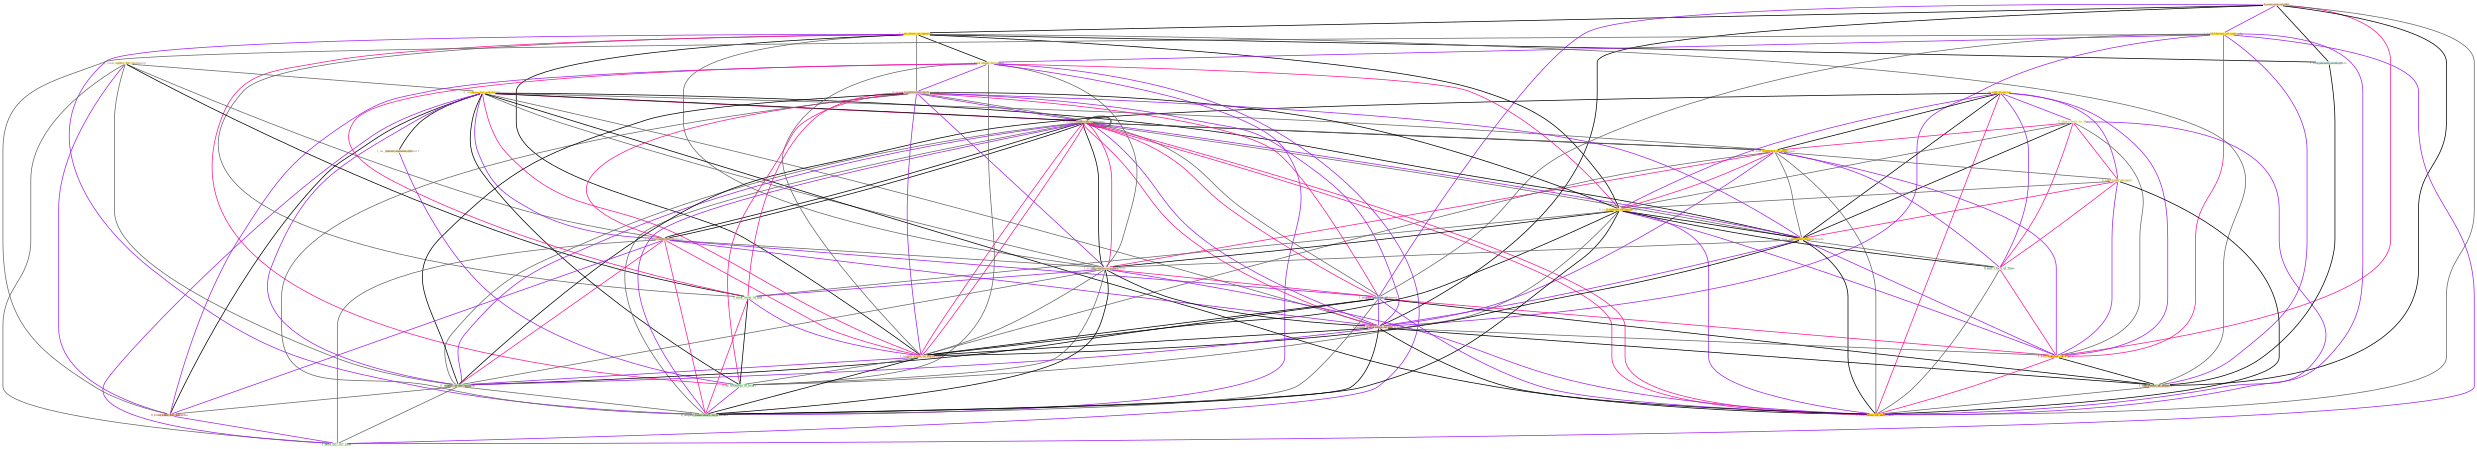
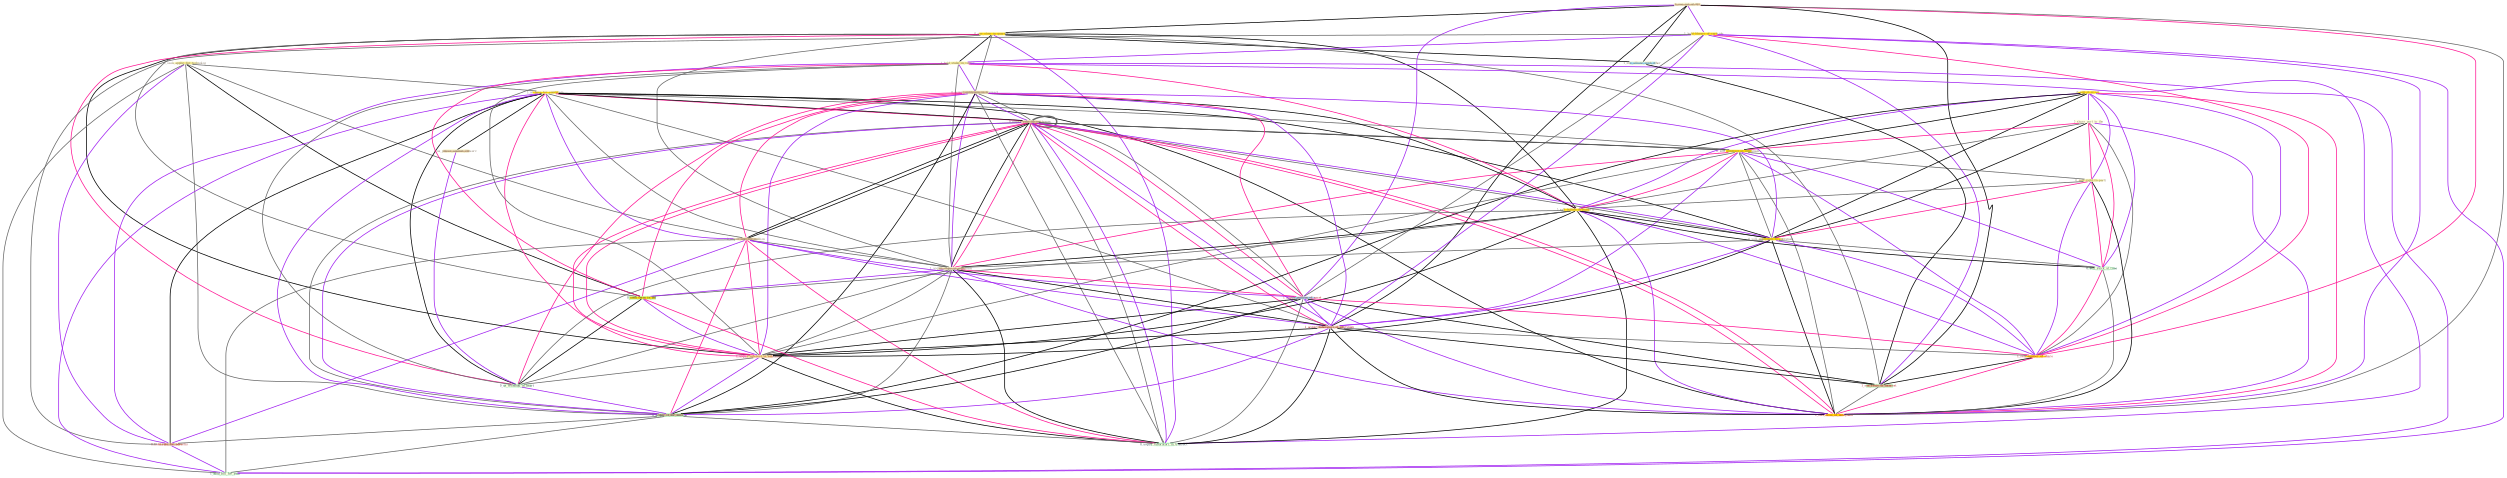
node "0_seek_term_in_bid": fillcolor lightyellow -> gold
node "1_acquir_right_in_entitynam": label "1_acquir_right_in_entitynam" -> "1_acquir_interest_in_entitynam"
edge "0_us_techniqu_in_heart" -- "0_acquir_laboratori_in_transact": now "0_us_techniqu_in_heart" -- "0_acquir_it_for_million"
node "0_acquir_laboratori_in_transact": fillcolor tan -> lightyellow
